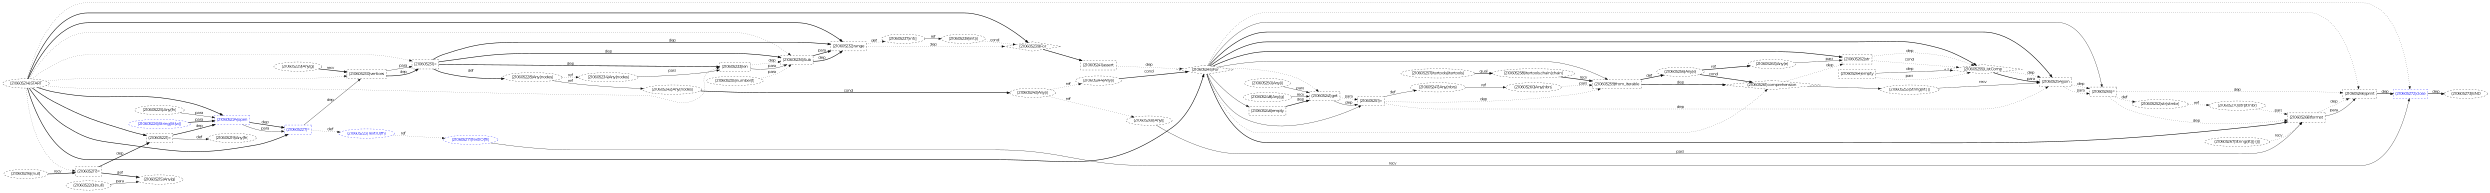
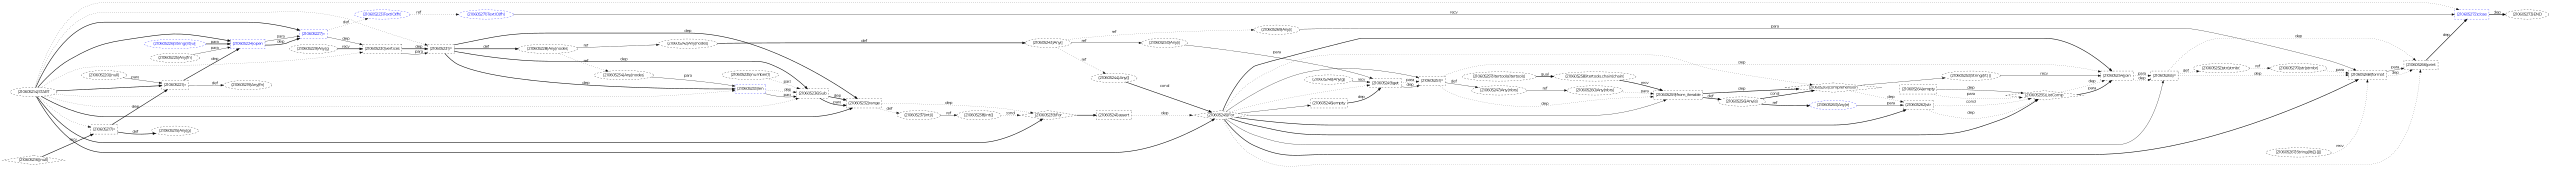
edge "(210605243)Any(i)" -> "(210605250)Any(i)": added, label "ref"
node "(210605263)Any(e)": color black -> blue
node "(210605233)len": color black -> blue
edge "(210605242)Any(nodes)" -> "(210605243)Any(i)": label "cond" -> "def"
node "(210605241)get": label "(210605241)get" -> "(210605249)get"
node "(210605216)(null)": shape ellipse -> diamond
edge "(210605220)(null)" -> "(210605215)Any(g)": now "(210605220)(null)" -> "(210605221)="
